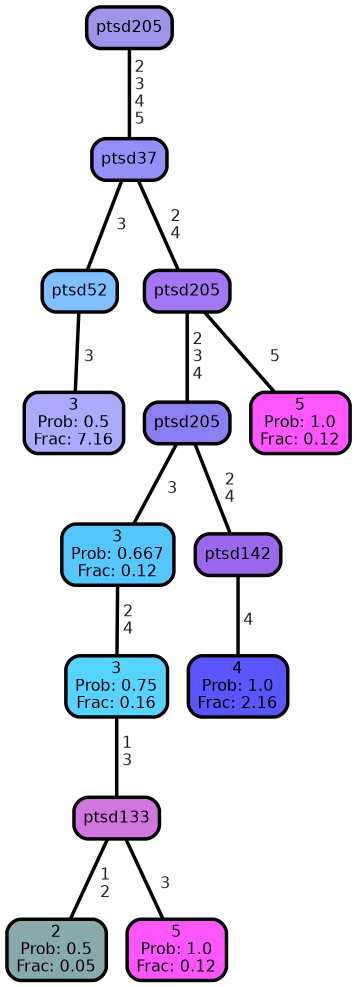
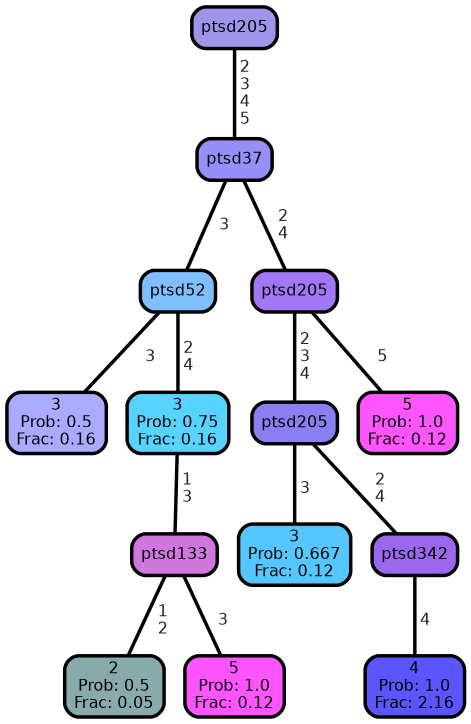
node "3 Prob: 0.5 Frac: 7.16": label "3 Prob: 0.5 Frac: 7.16" -> "3 Prob: 0.5 Frac: 0.16"
node "ptsd142": label "ptsd142" -> "ptsd342"
edge "3 Prob: 0.667 Frac: 0.12" -- "3 Prob: 0.75 Frac: 0.16": now "ptsd52" -- "3 Prob: 0.75 Frac: 0.16"
